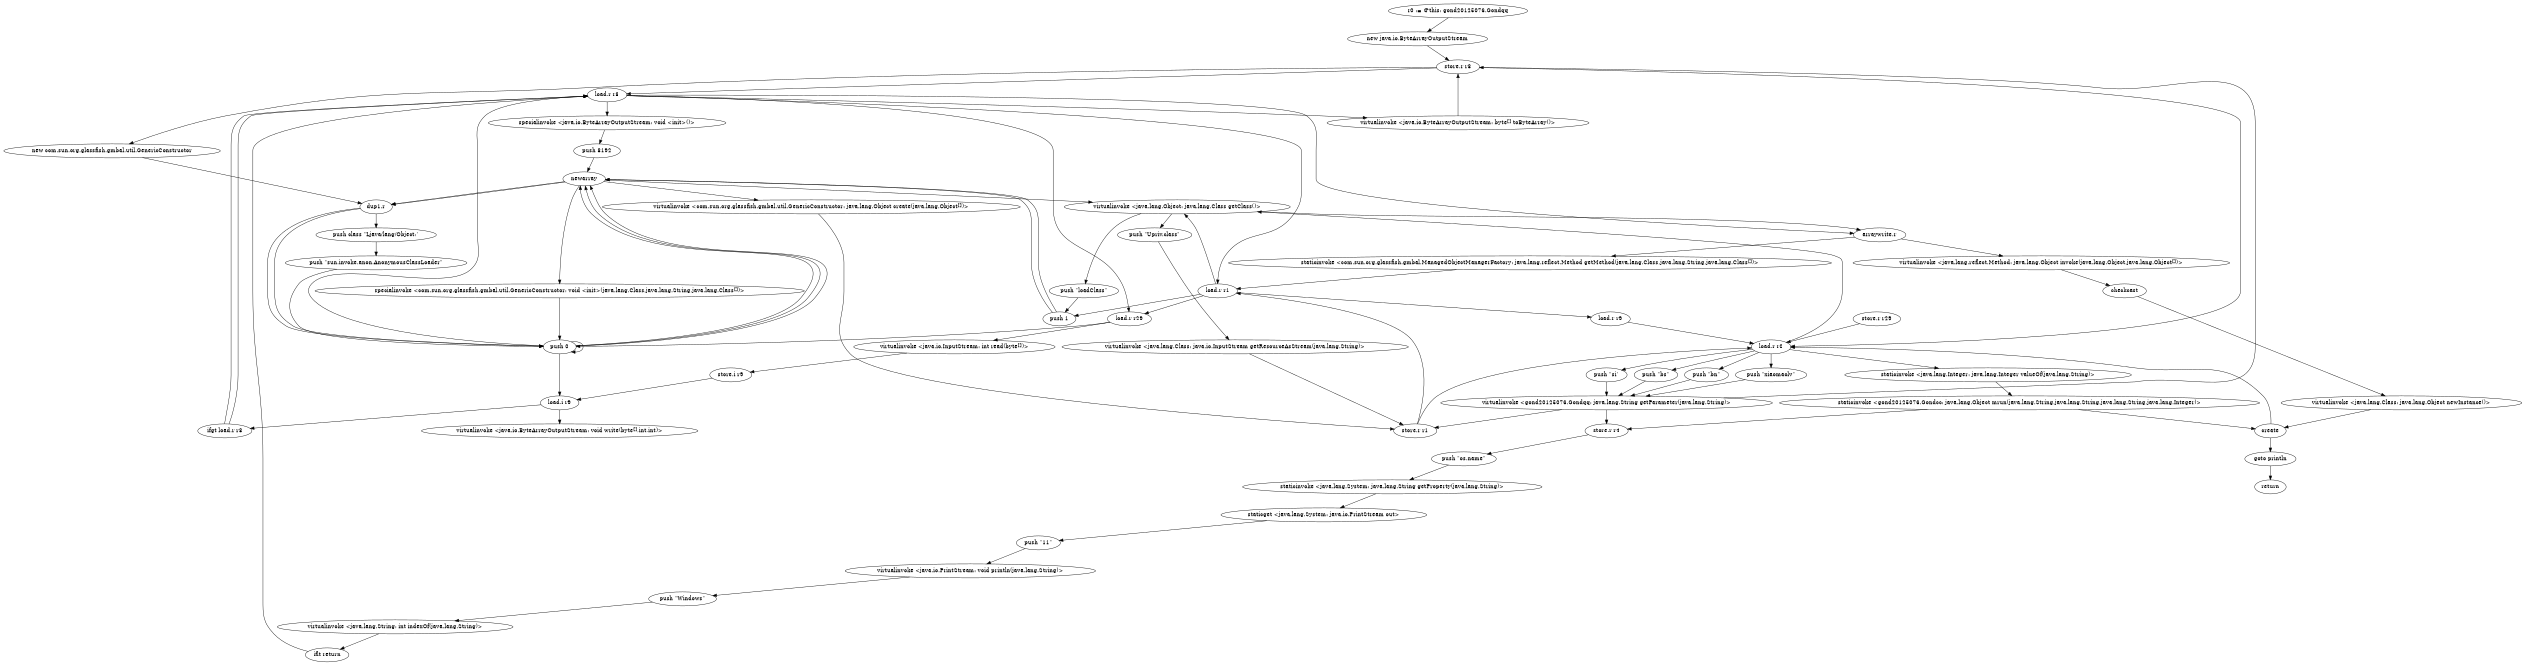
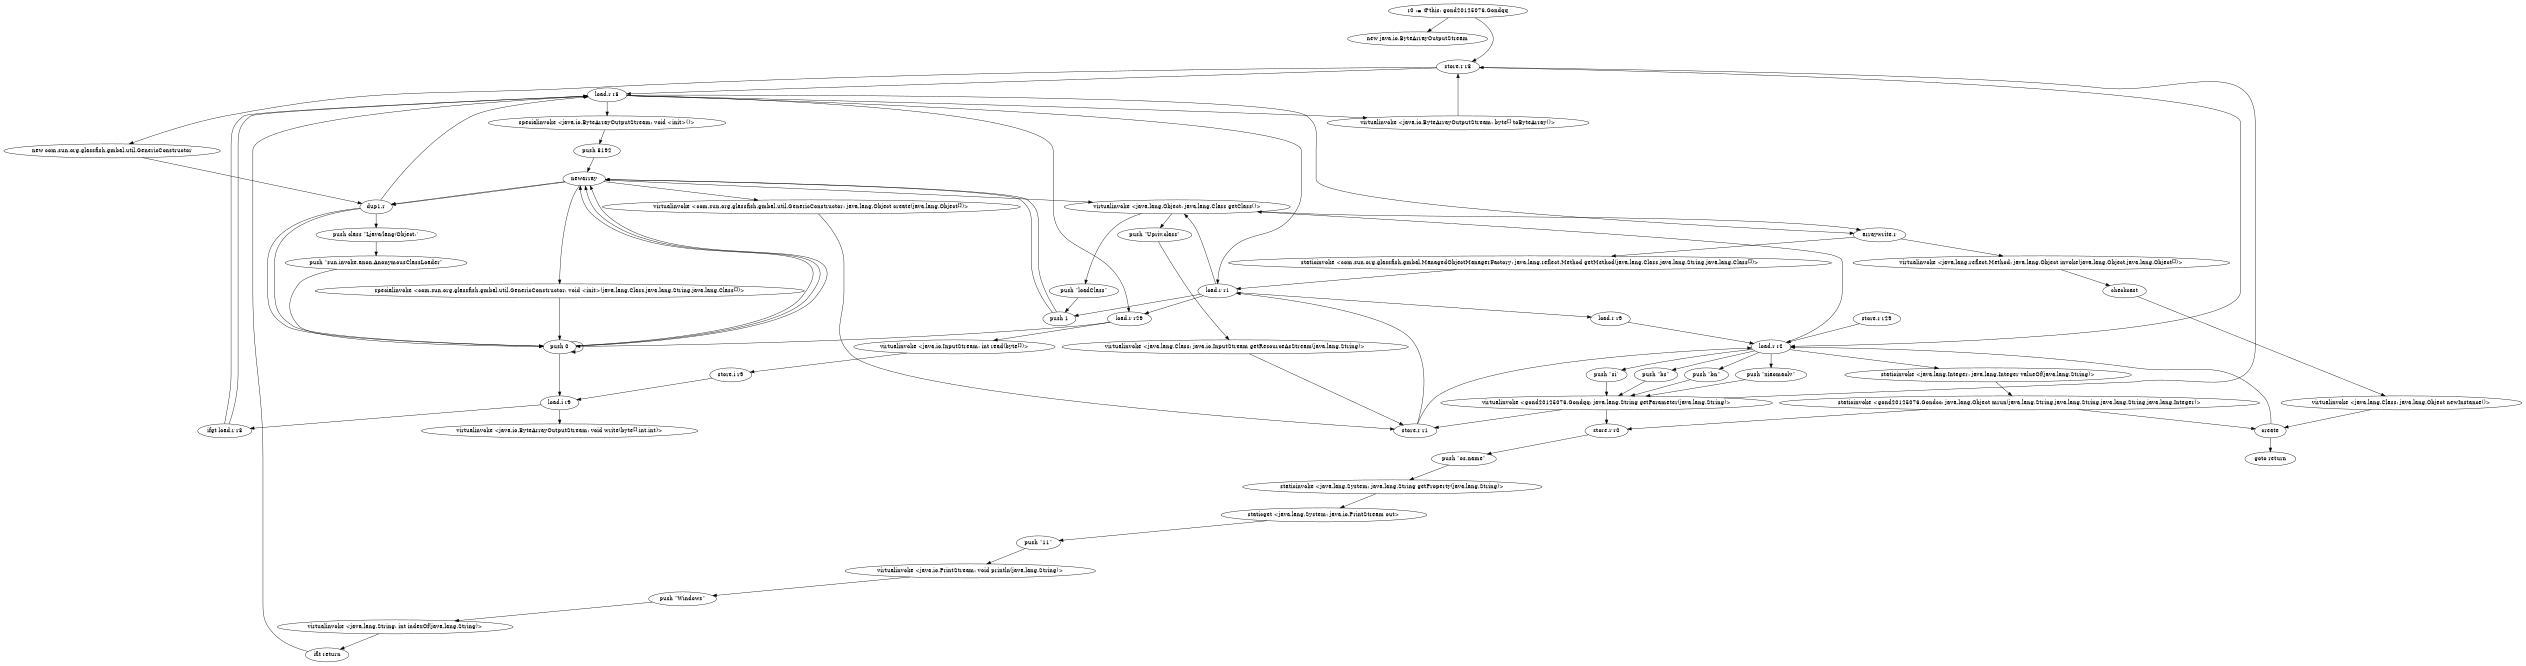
edge "new java.io.ByteArrayOutputStream" -> "store.r r8": now "r0 := @this: gond20125076.Gondqq" -> "store.r r8"
edge "push 0" -> "load.r r8": now "dup1.r" -> "load.r r8"
node "store.r r4": label "store.r r4" -> "store.r r0"
node "goto println": label "goto println" -> "goto return"
node "return": removed
